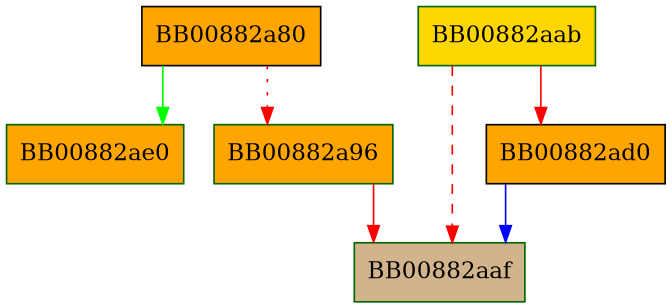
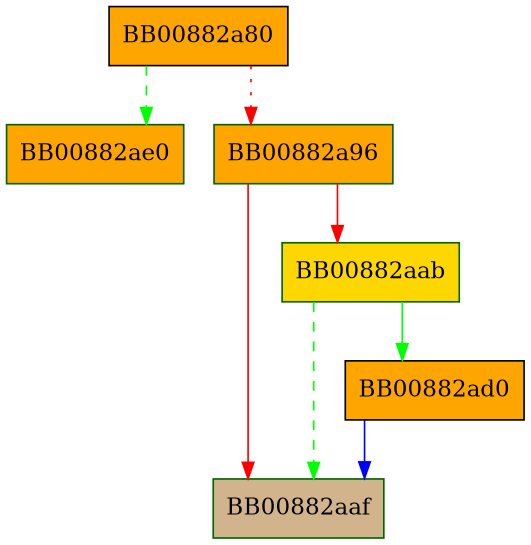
edge "BB00882a80" -> "BB00882ae0": style solid -> dashed
edge "BB00882aab" -> "BB00882ad0": color red -> green
edge "BB00882aab" -> "BB00882aaf": color red -> green
edge "BB00882a96" -> "BB00882aab": added
